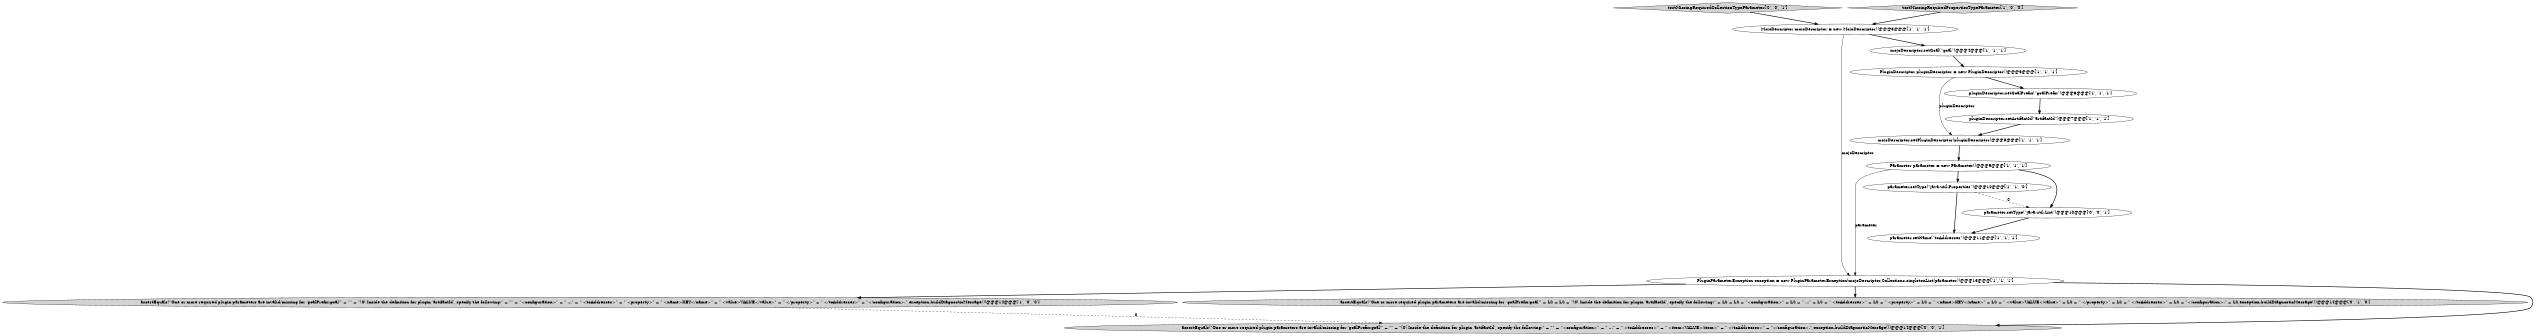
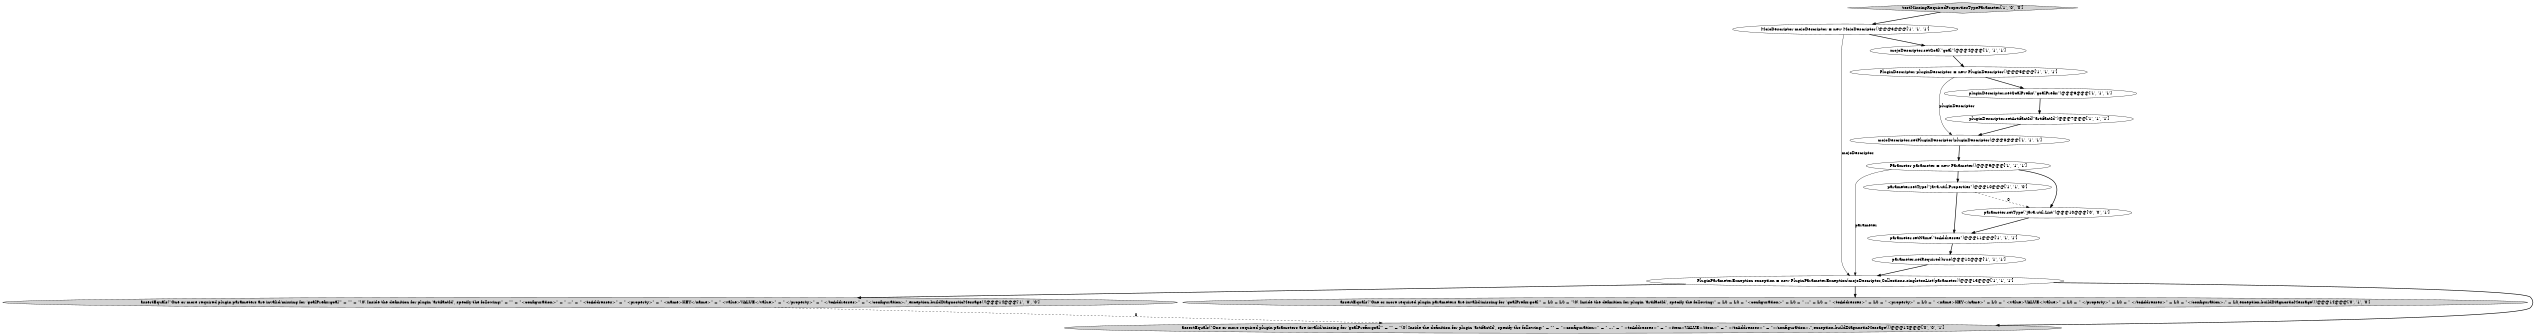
node "testMissingRequiredCollectionTypeParameter['0', '0', '1']": removed
node "parameter.setRequired(true)@@@12@@@['1', '1', '1']": added
